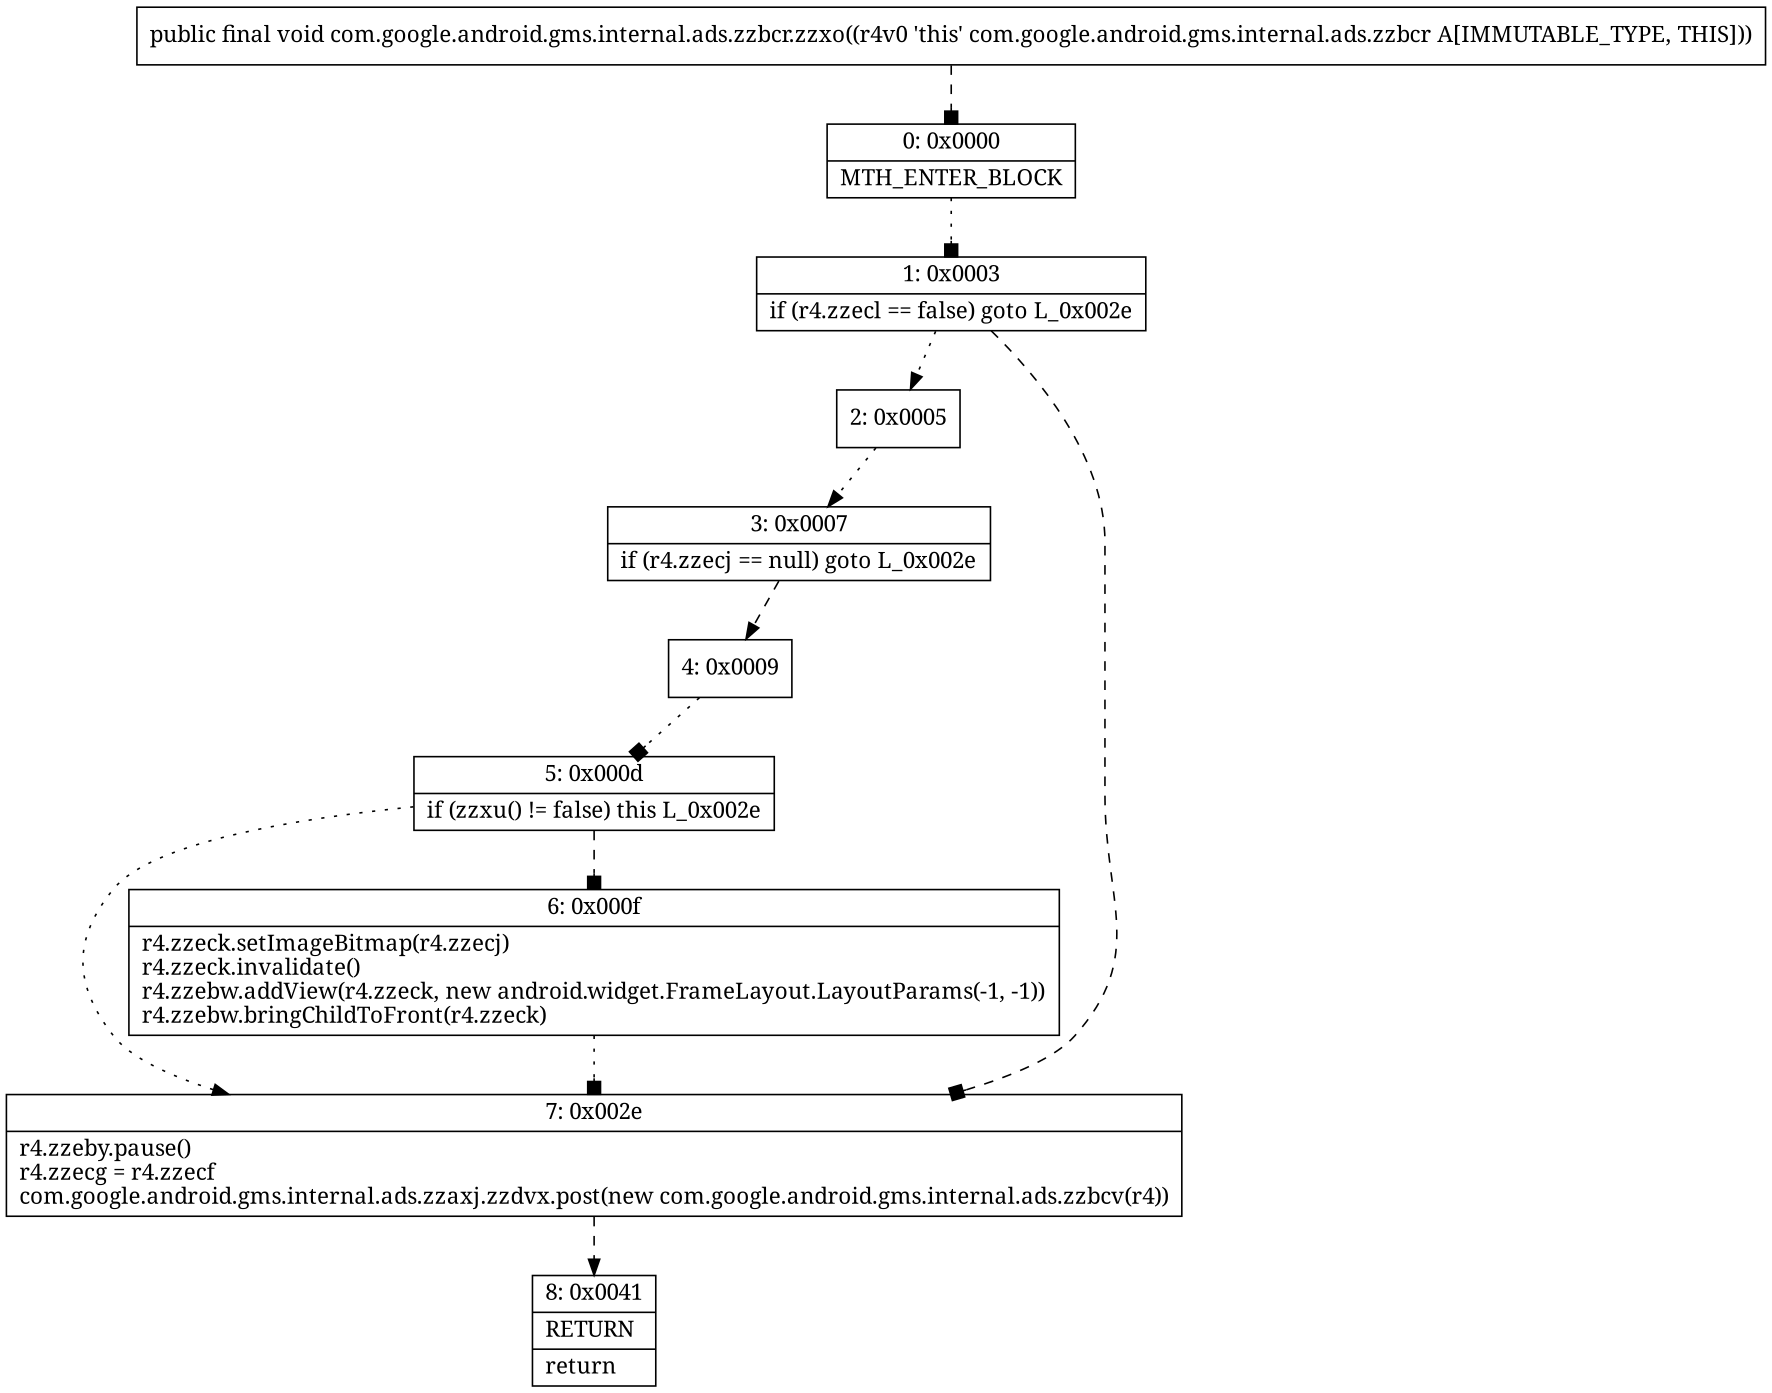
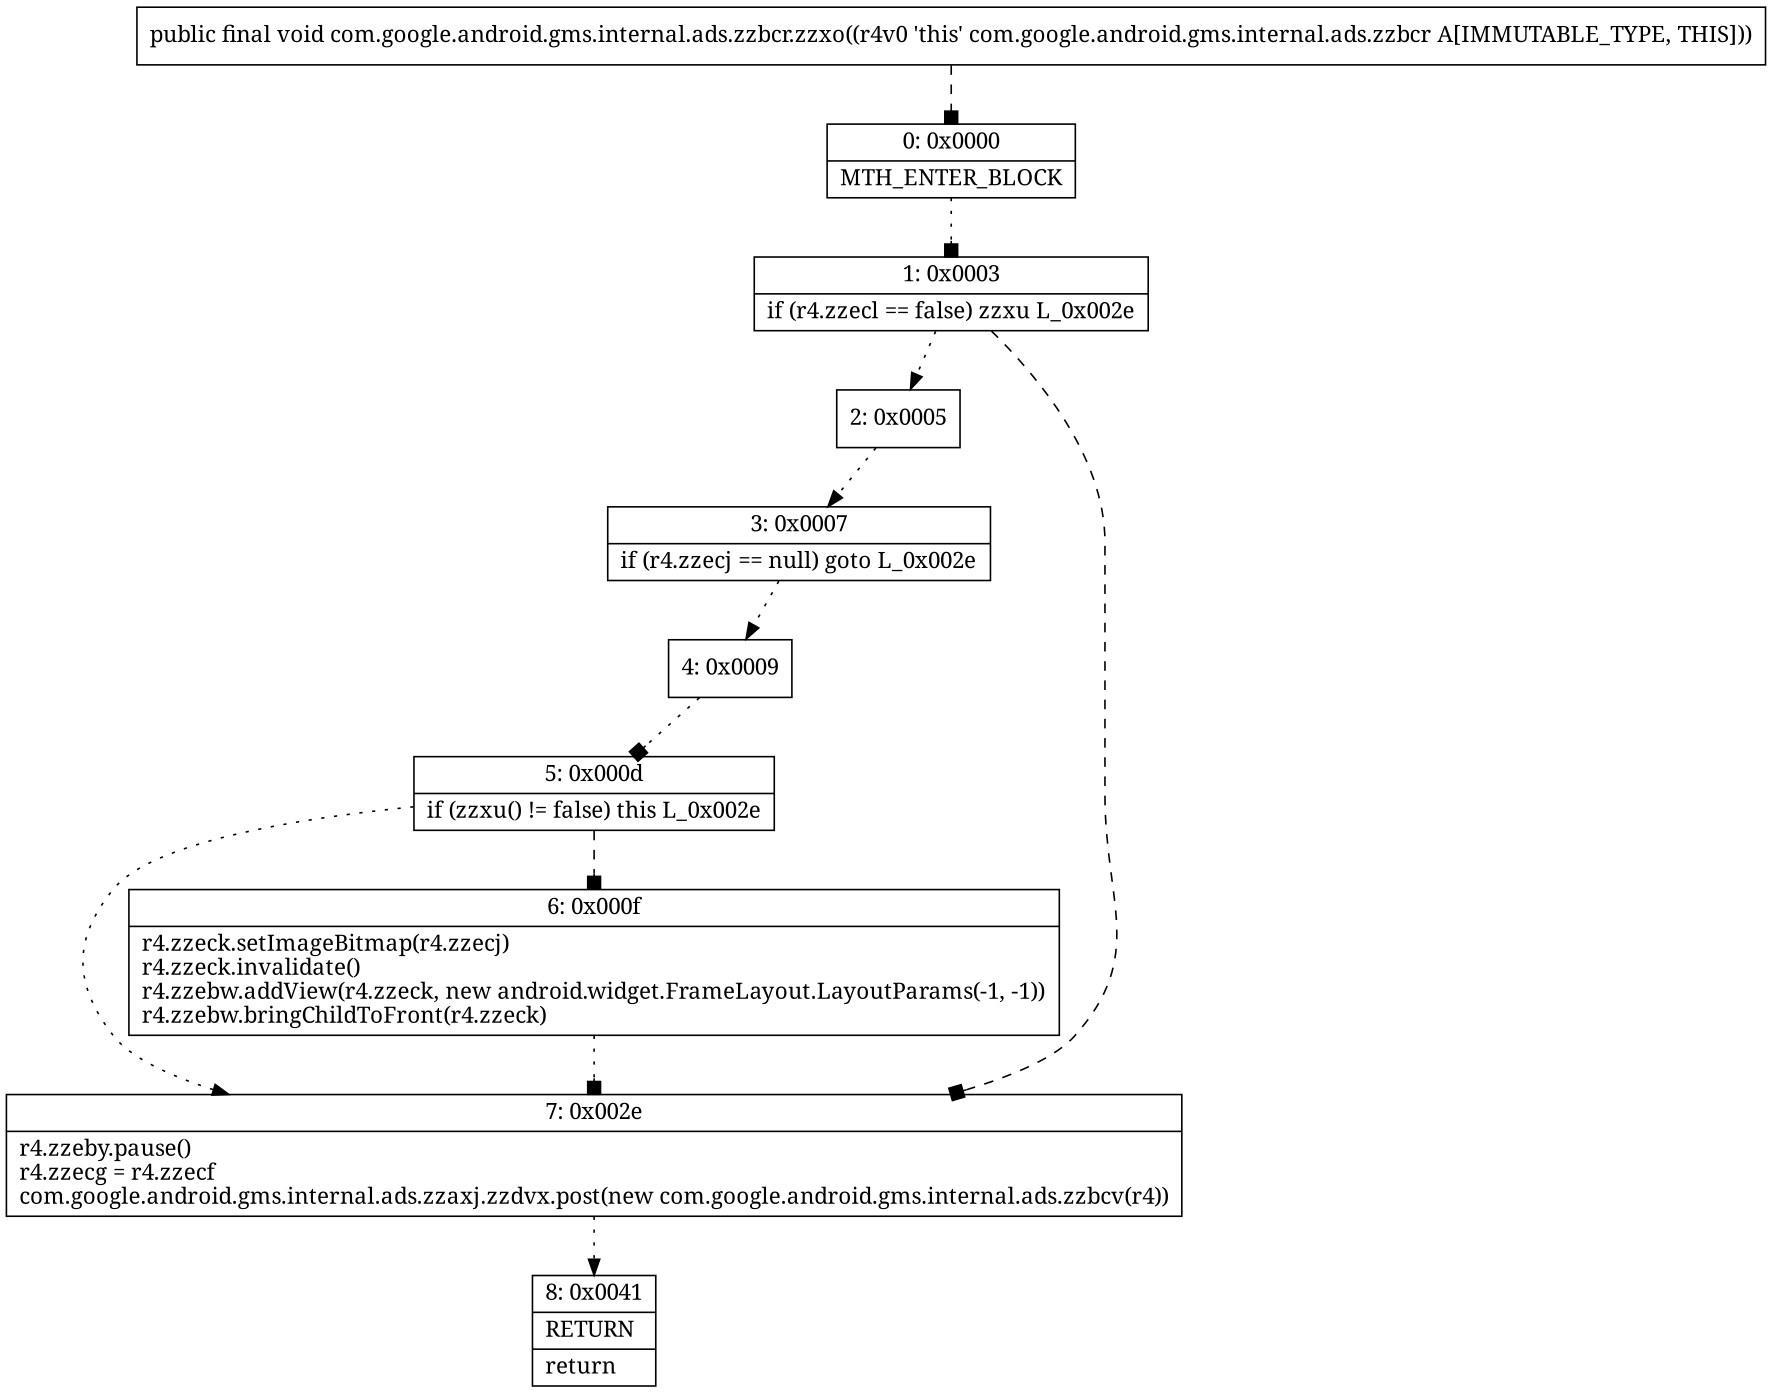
node "1: 0x0003": text "if (r4.zzecl == false) goto L_0x002e" -> "if (r4.zzecl == false) zzxu L_0x002e"
edge "3: 0x0007" -> "4: 0x0009": style dashed -> dotted
edge "7: 0x002e" -> "8: 0x0041": style dashed -> dotted
